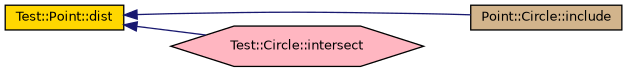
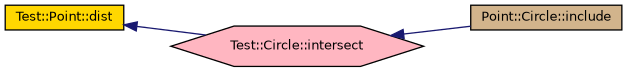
edge "Point::Circle::include" -> "Test::Point::dist": now "Point::Circle::include" -> "Test::Circle::intersect"
